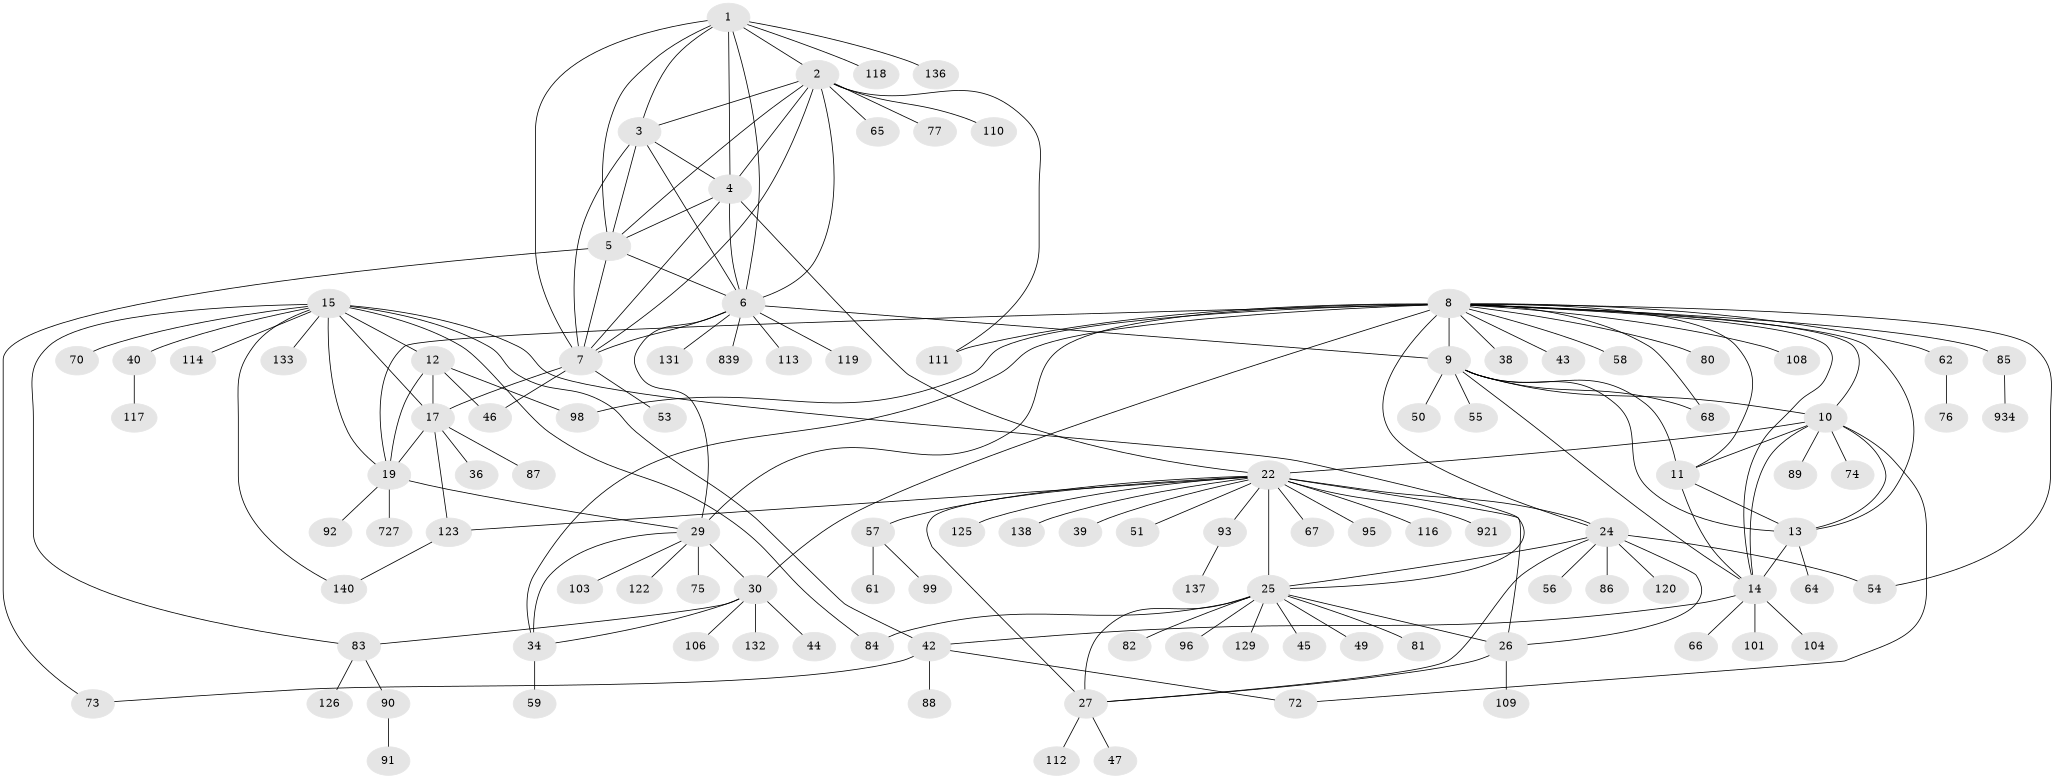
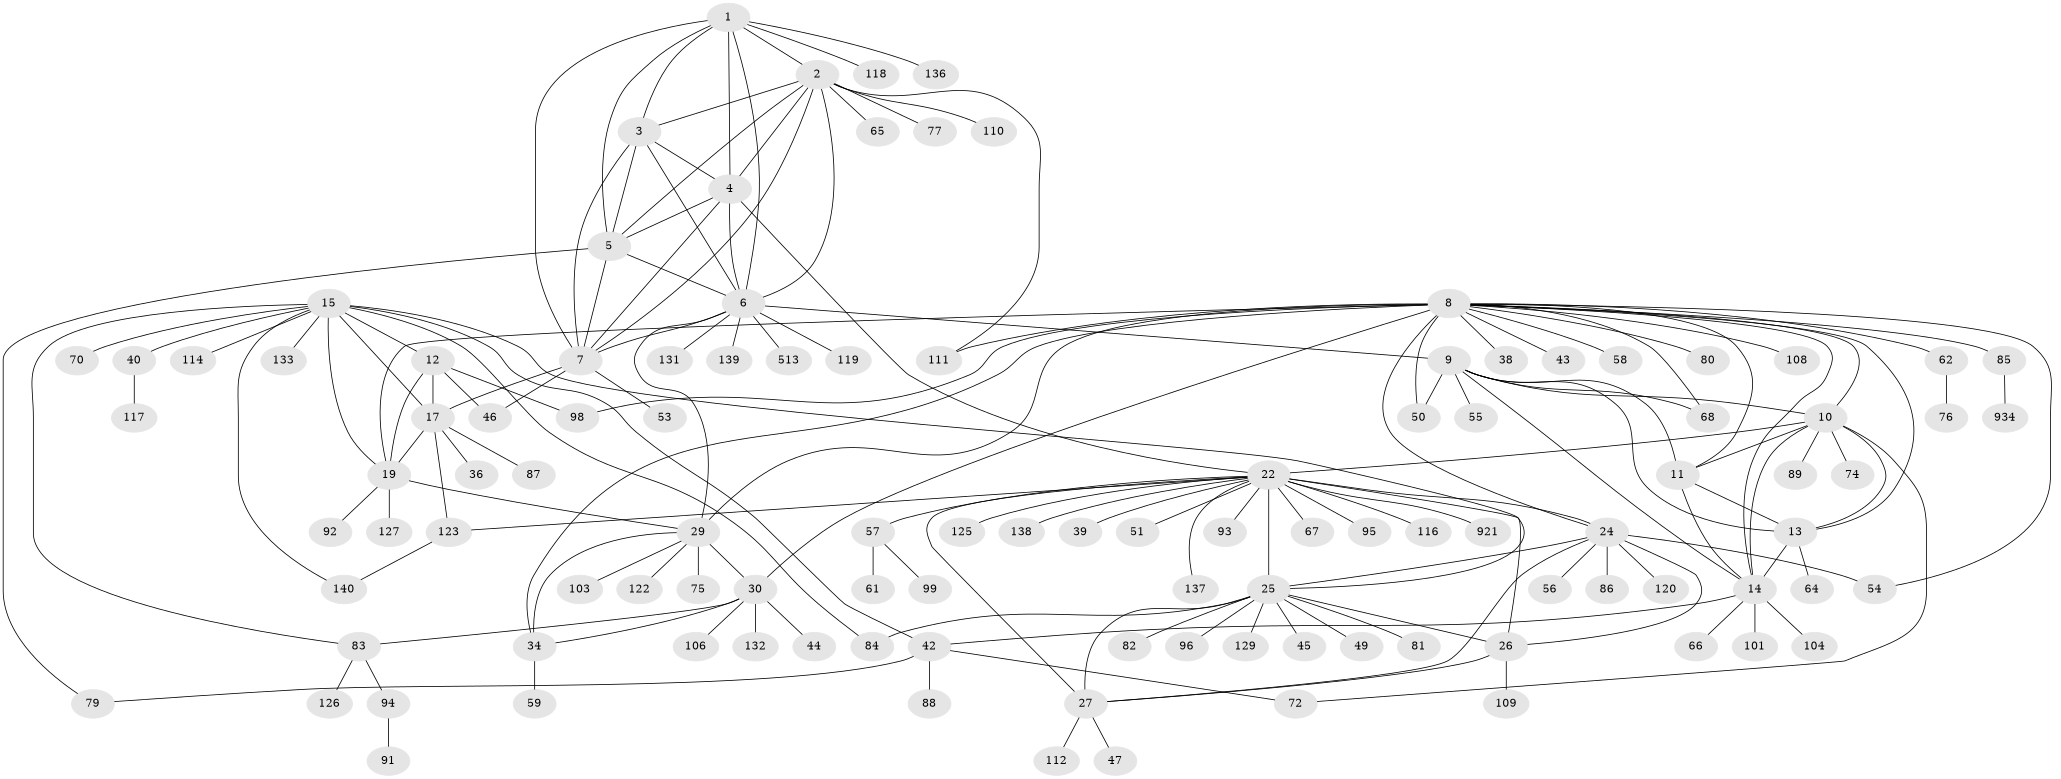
edge "8" -- "9": now "8" -- "50"
node "839": label "839" -> "139"
node "113": label "113" -> "513"
node "727": label "727" -> "127"
edge "93" -- "137": now "22" -- "137"
node "73": label "73" -> "79"
node "90": label "90" -> "94"
